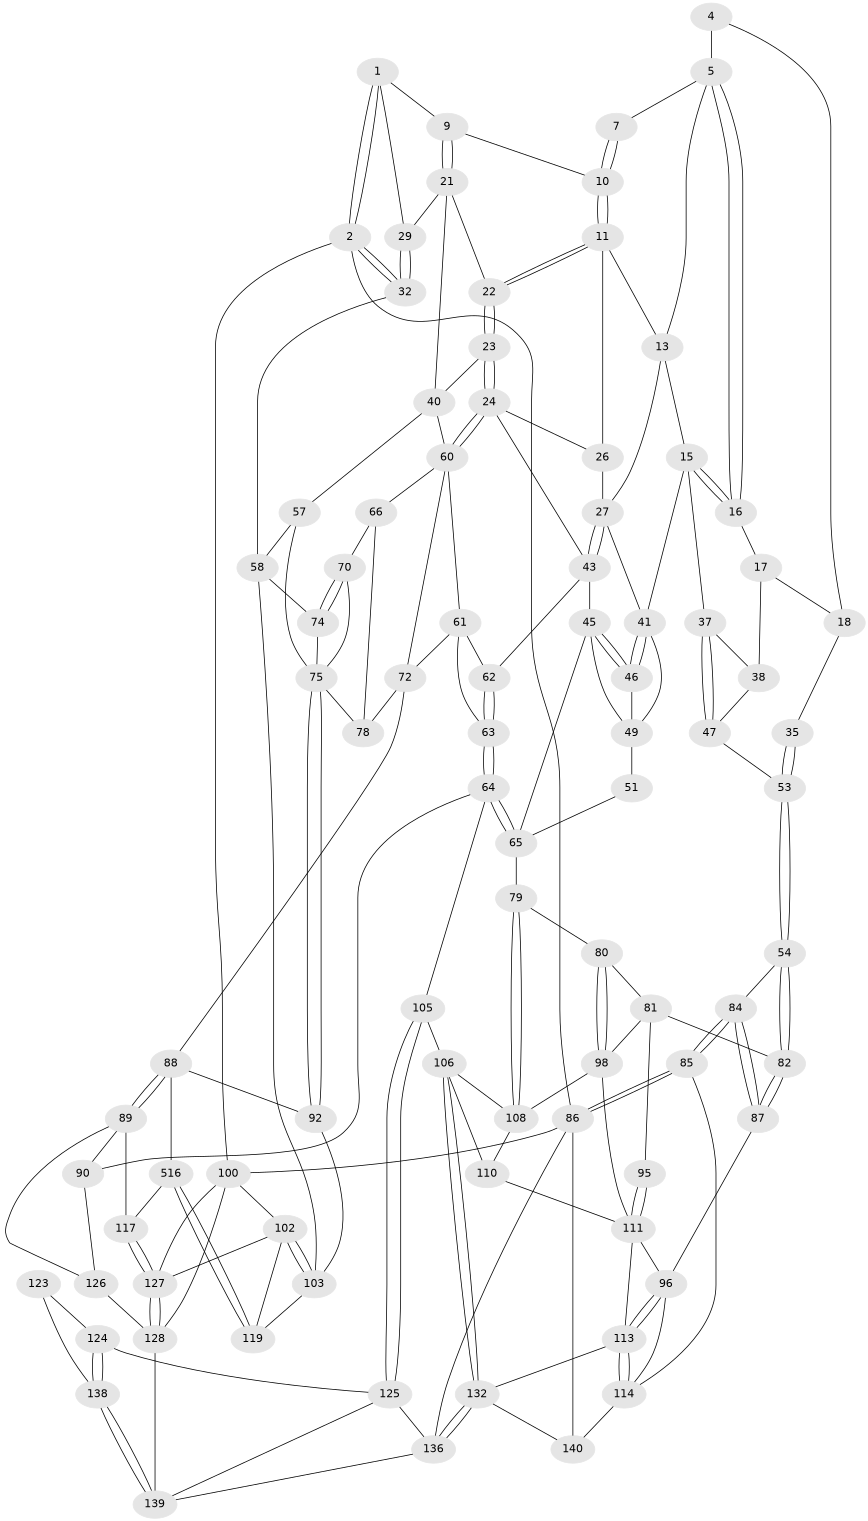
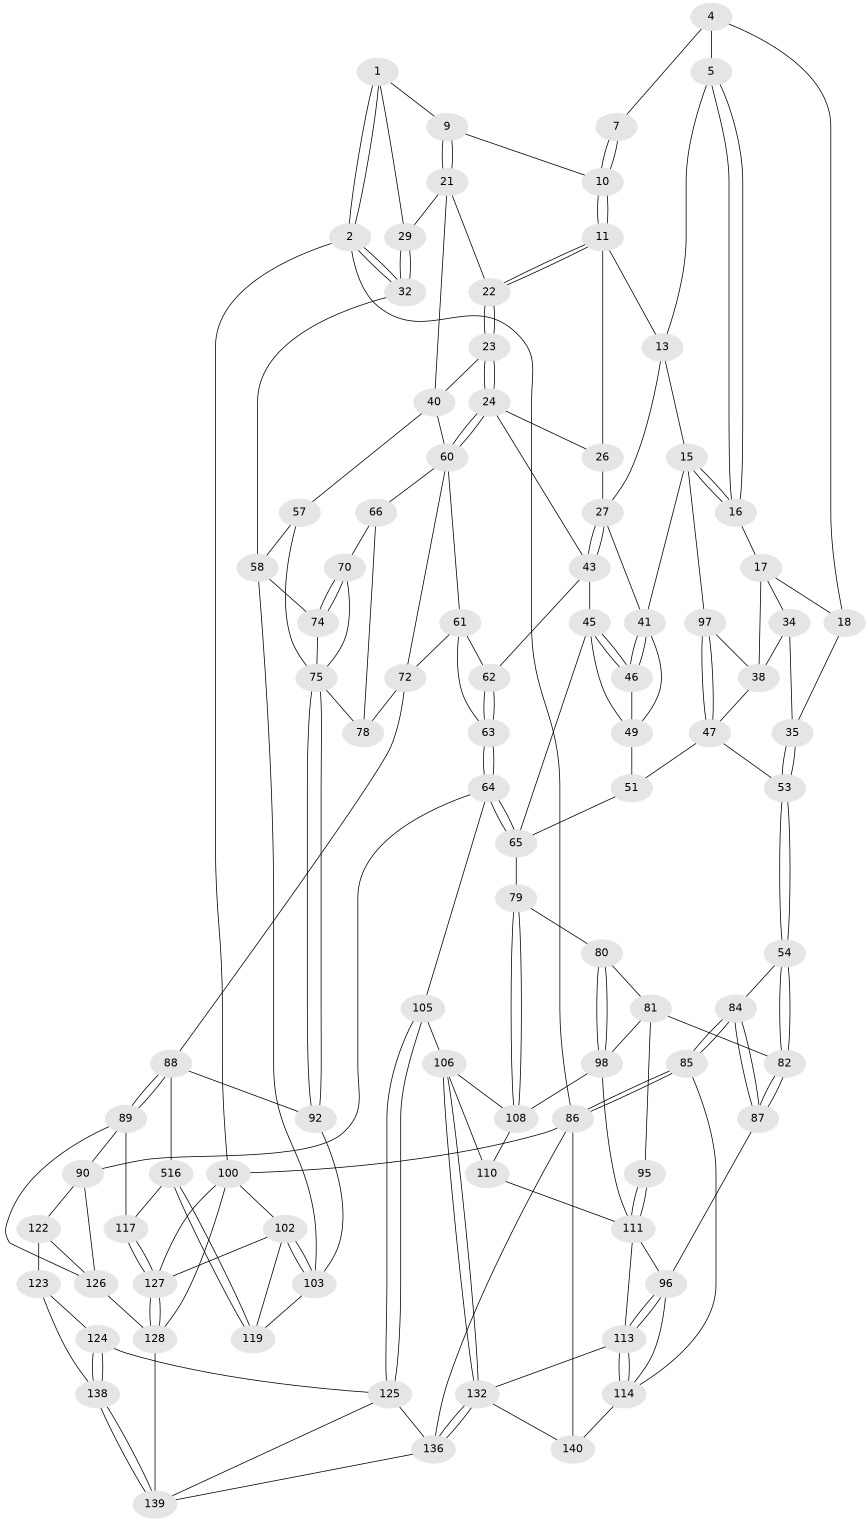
edge "5" -- "7": now "4" -- "7"
node "37": label "37" -> "97"
node "34": added
edge "47" -- "51": added
node "122": added
